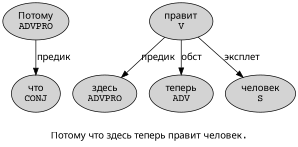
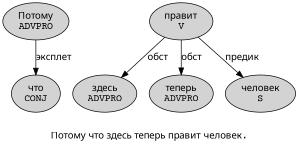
edge "Потому ADVPRO" -> "что CONJ": label "предик" -> "эксплет"
edge "правит V" -> "здесь ADVPRO": label "предик" -> "обст"
edge "правит V" -> "человек S": label "эксплет" -> "предик"
node "теперь ADV": label "теперь ADV" -> "теперь ADVPRO"
